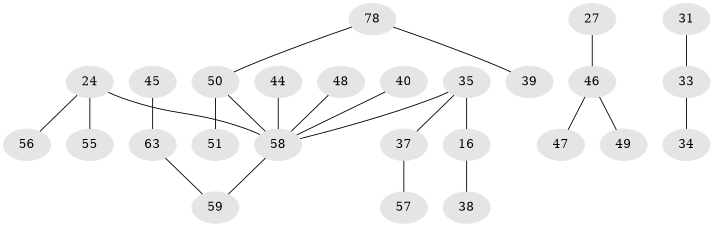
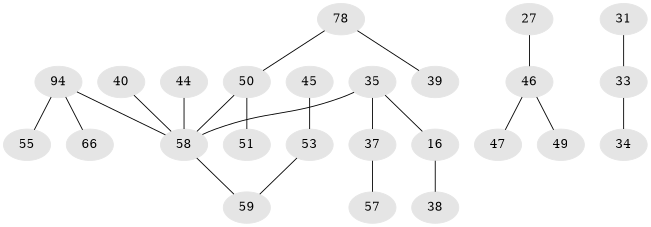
node "24": label "24" -> "94"
node "48": removed
node "56": label "56" -> "66"
node "63": label "63" -> "53"
